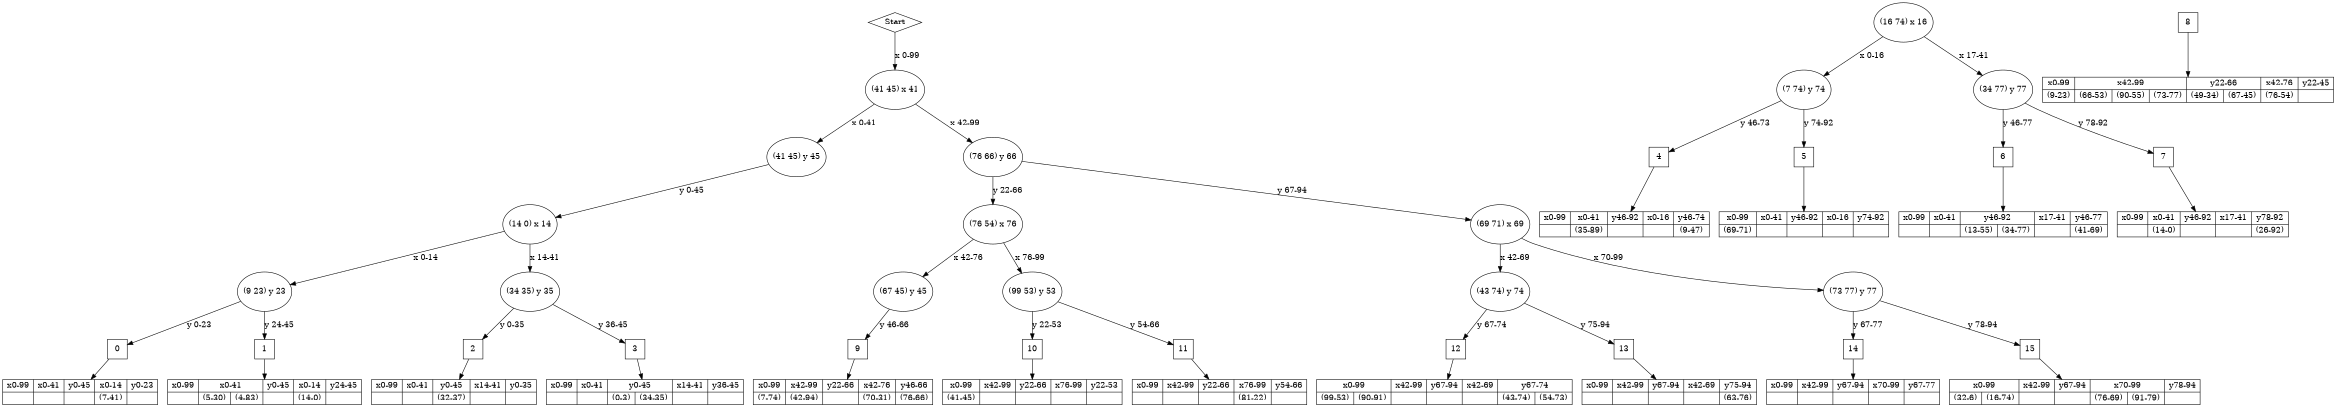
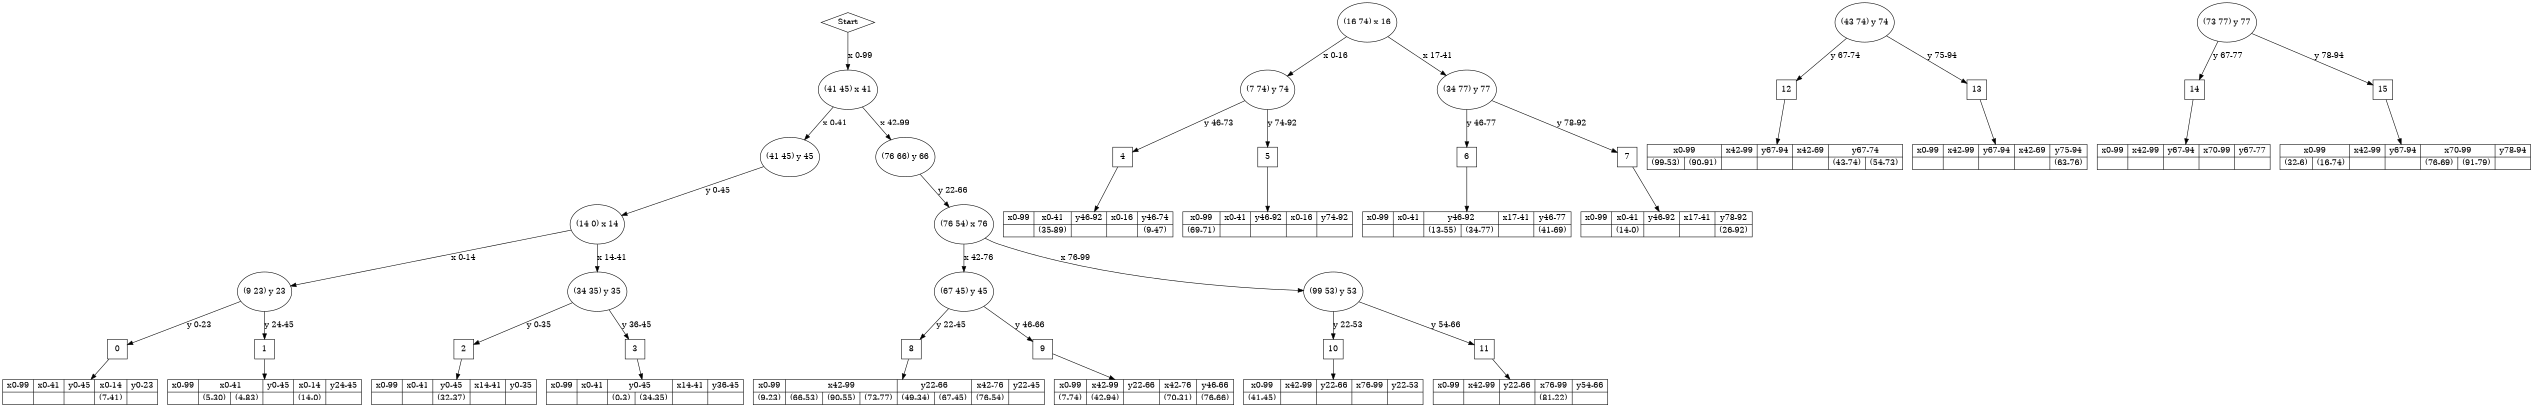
node "(69 71) x 69": removed
edge "(67 45) y 45" -> "8": added, label "y 22-45"
